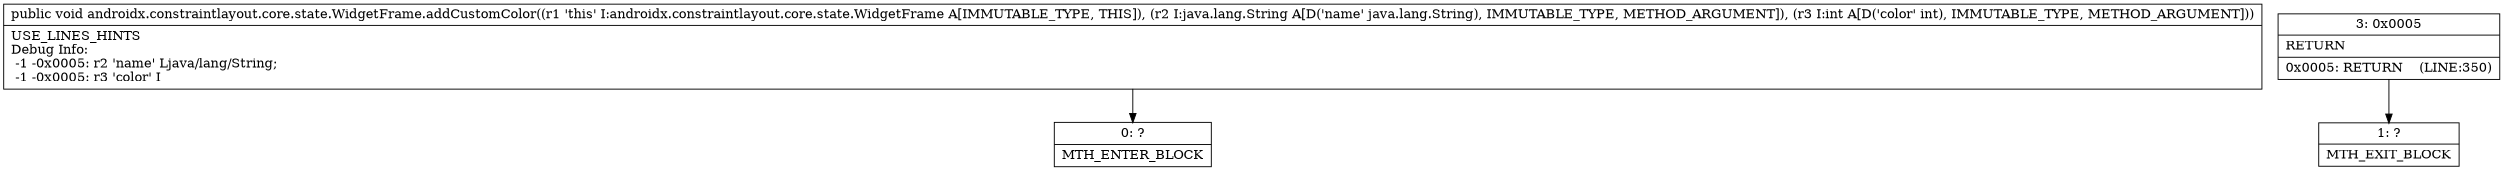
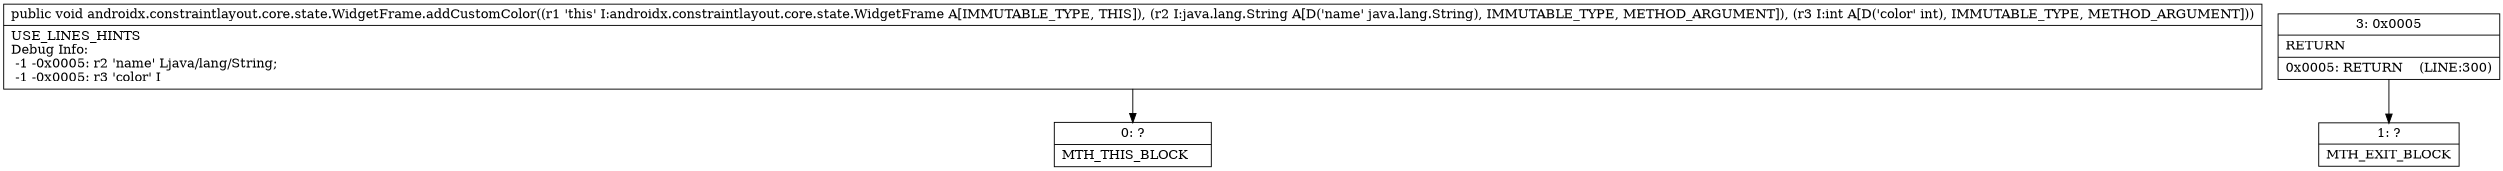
node "3: 0x0005": text "0x0005: RETURN    (LINE:350)" -> "0x0005: RETURN    (LINE:300)"
node "0: ?": text "MTH_ENTER_BLOCK" -> "MTH_THIS_BLOCK"
